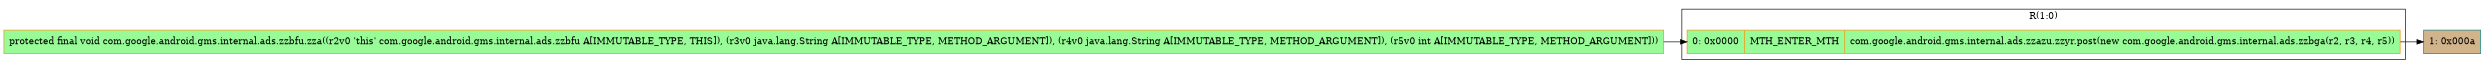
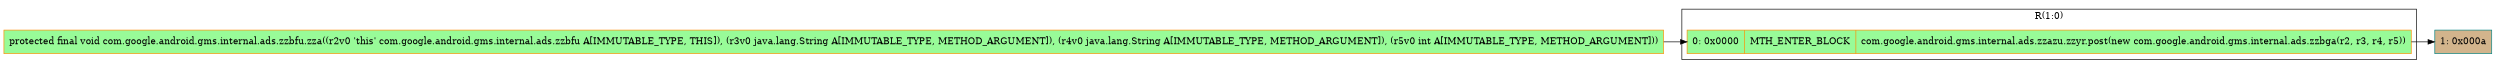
node "0: 0x0000": text "MTH_ENTER_MTH" -> "MTH_ENTER_BLOCK"
